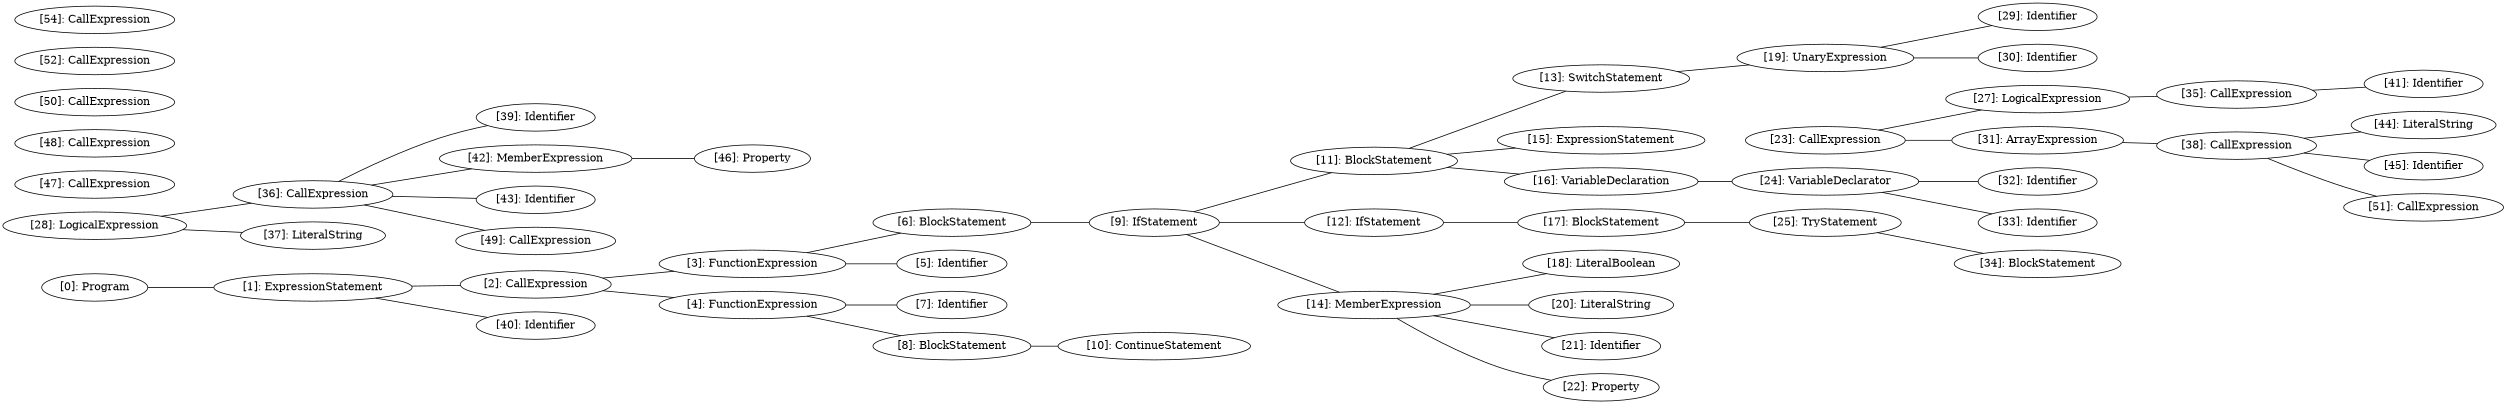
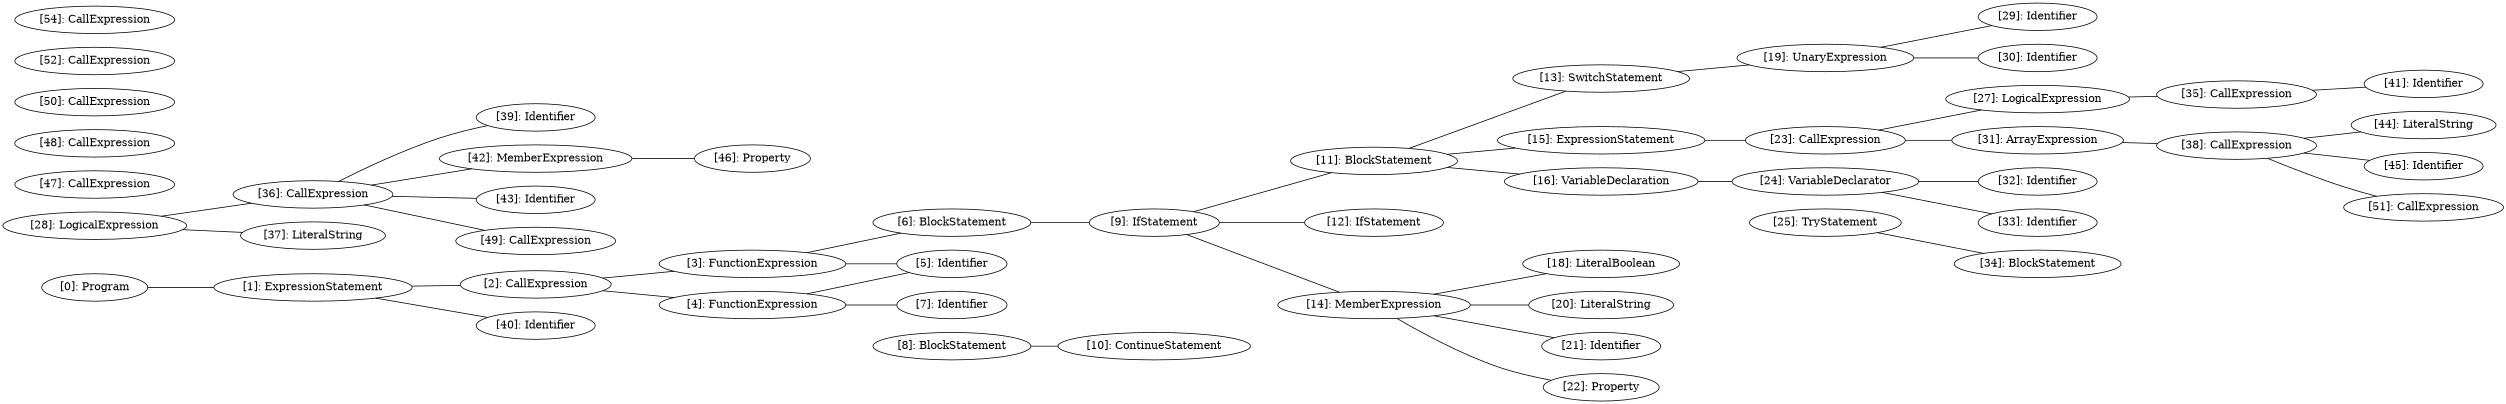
edge "[15]: ExpressionStatement" -- "[23]: CallExpression": added
node "[17]: BlockStatement": removed
edge "[4]: FunctionExpression" -- "[8]: BlockStatement": now "[4]: FunctionExpression" -- "[5]: Identifier"
